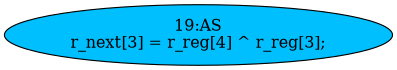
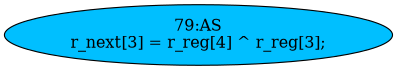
node "19:AS r_next[3] = r_reg[4] ^ r_reg[3];": label "19:AS r_next[3] = r_reg[4] ^ r_reg[3];" -> "79:AS r_next[3] = r_reg[4] ^ r_reg[3];"
